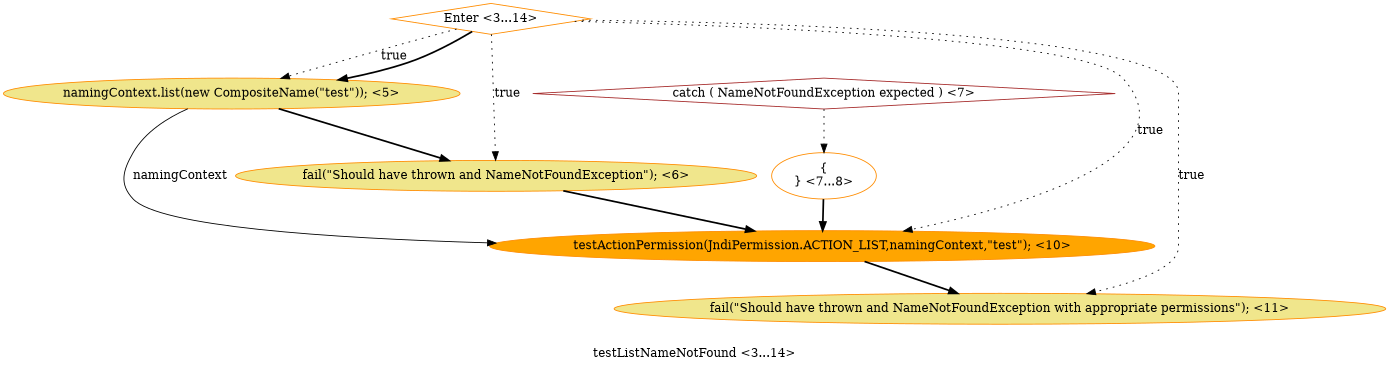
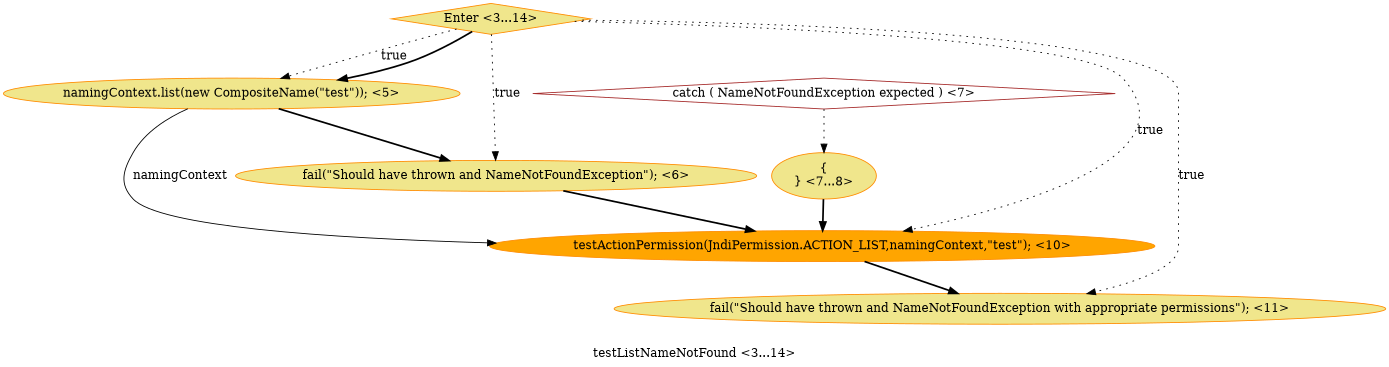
node "Enter <3...14>": fillcolor white -> khaki
node "{ } <7...8>": fillcolor white -> khaki
